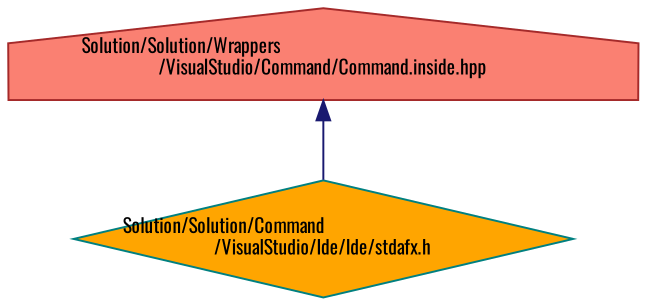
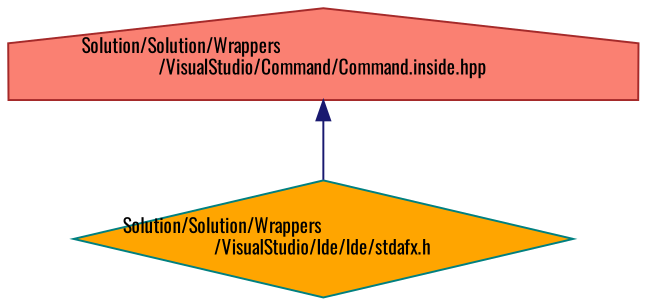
node "Solution/Solution/Command /VisualStudio/Ide/Ide/stdafx.h": label "Solution/Solution/Command /VisualStudio/Ide/Ide/stdafx.h" -> "Solution/Solution/Wrappers /VisualStudio/Ide/Ide/stdafx.h"
